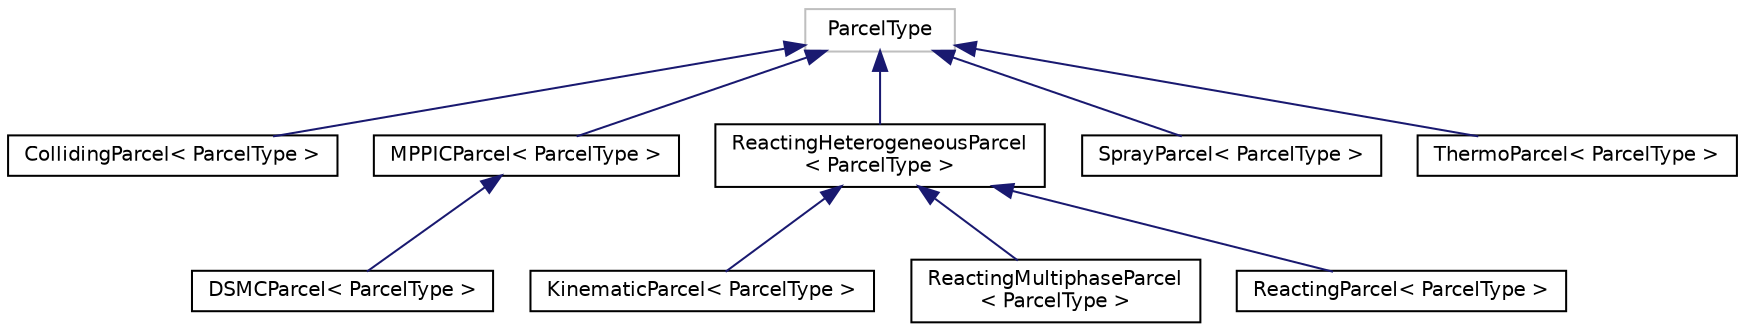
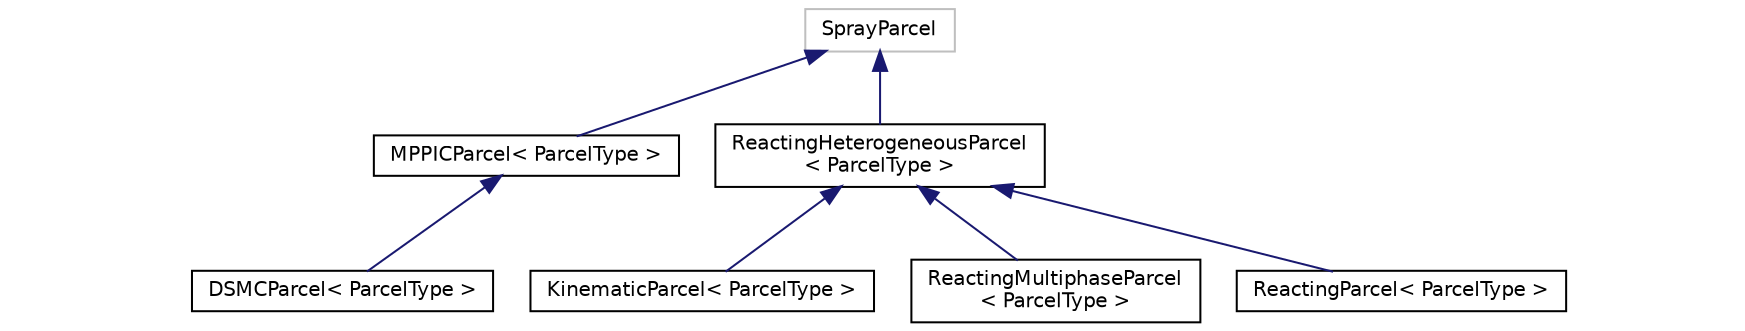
node "ParcelType": label "ParcelType" -> "SprayParcel"
node "CollidingParcel< ParcelType >": removed
node "SprayParcel< ParcelType >": removed
node "ThermoParcel< ParcelType >": removed
